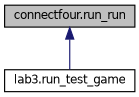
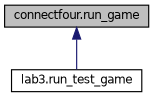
node "connectfour.run_run": label "connectfour.run_run" -> "connectfour.run_game"
